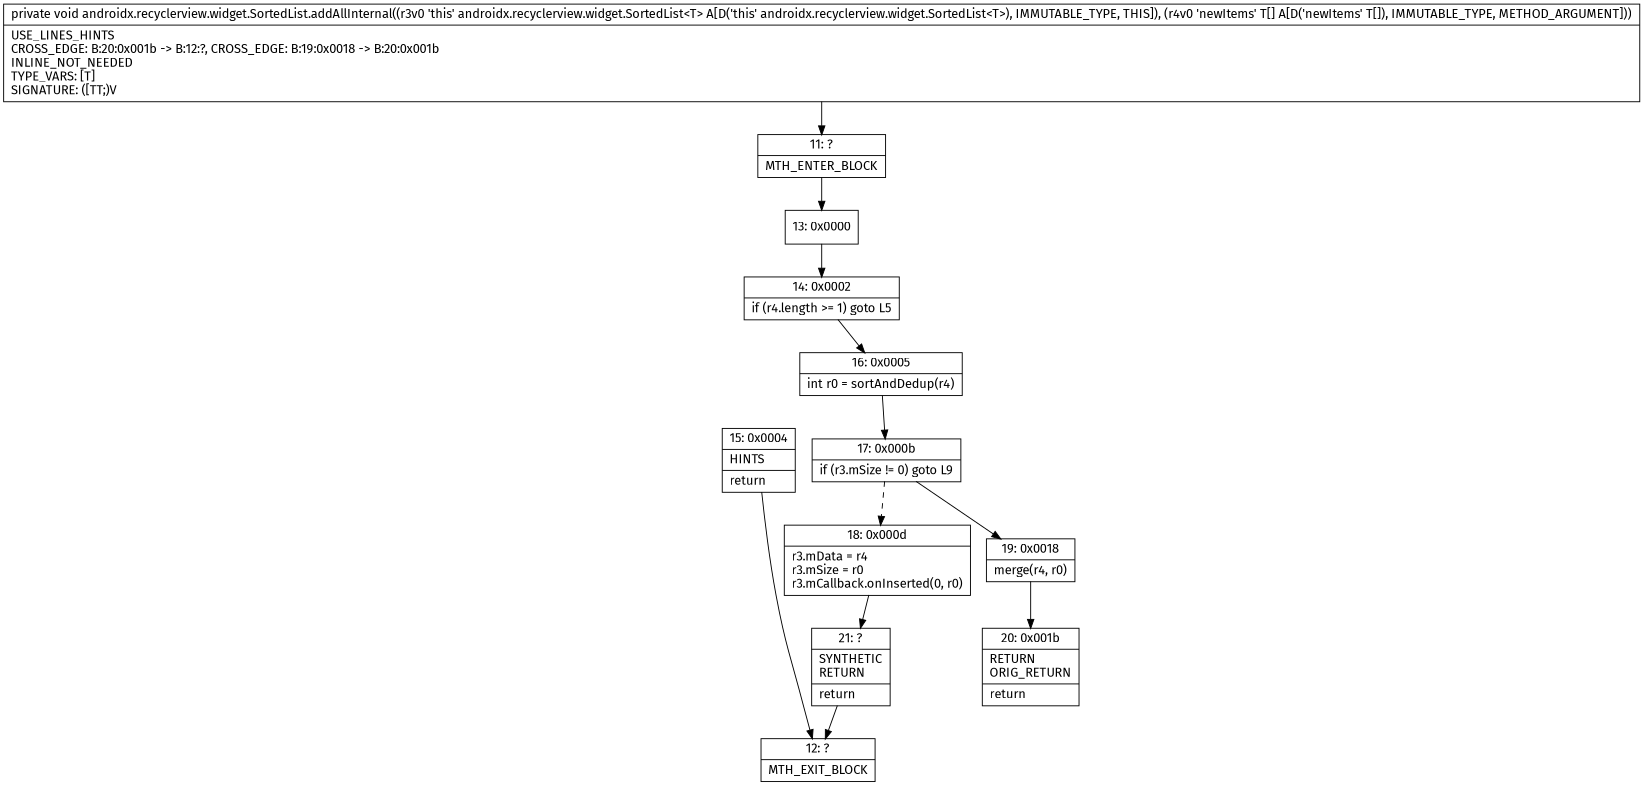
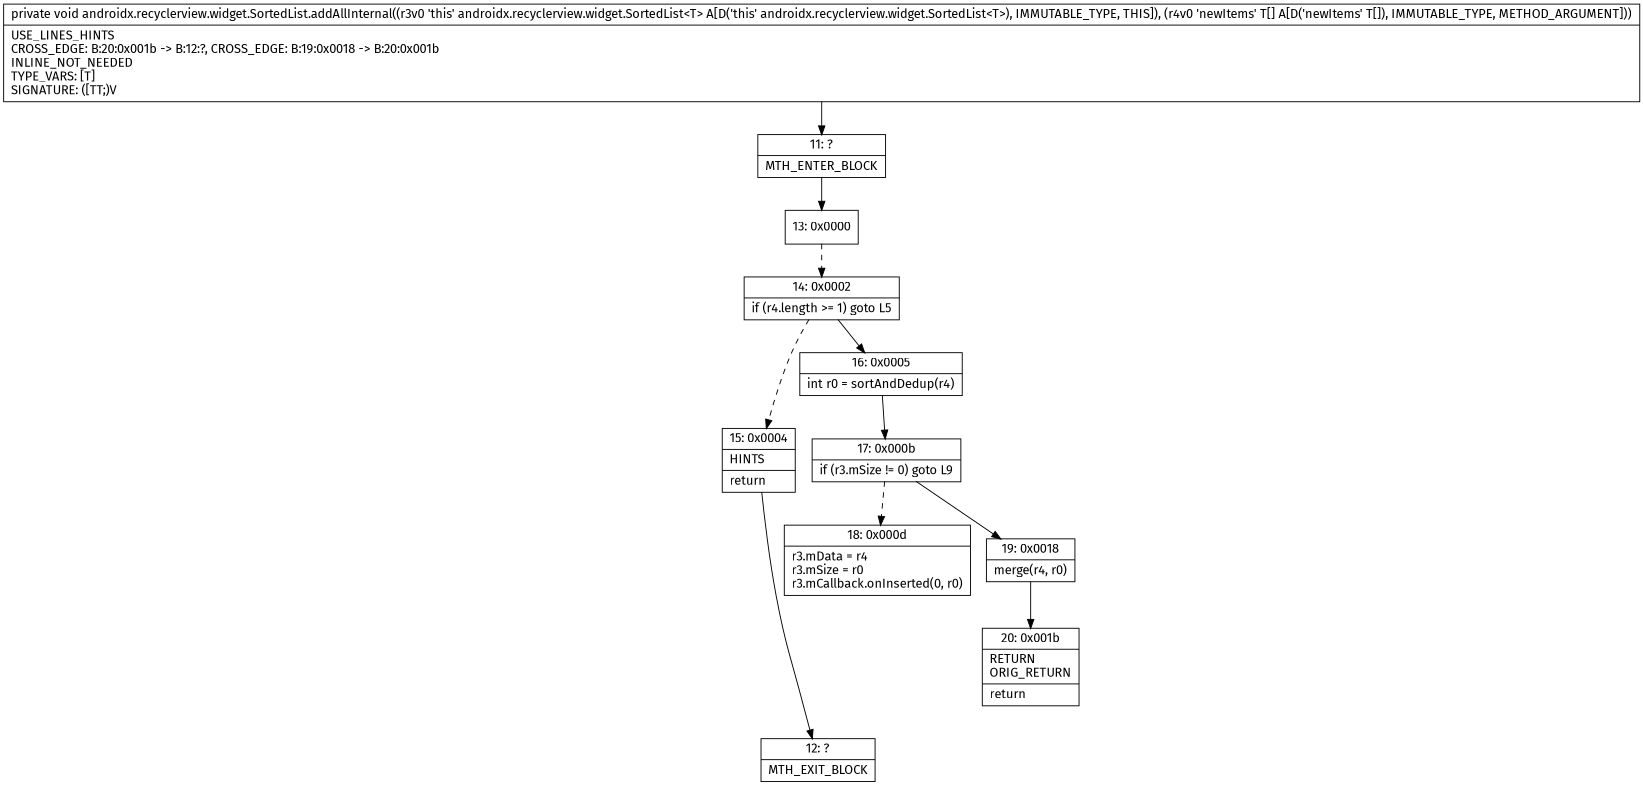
edge "13: 0x0000" -> "14: 0x0002": style solid -> dashed
edge "14: 0x0002" -> "15: 0x0004": added
node "21: ?": removed
